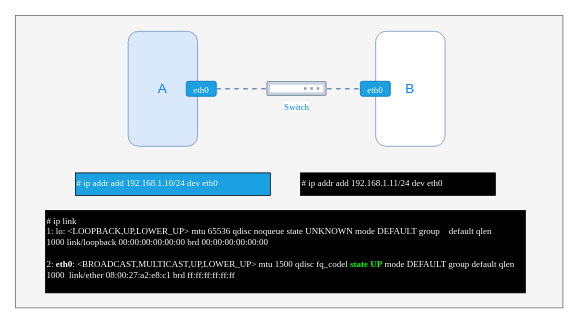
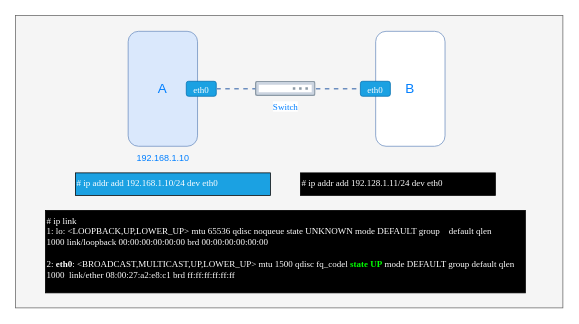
node "Switch": moved (297, 89) -> (286, 89)
node "192.168.1.10": added
node "# ip addr add 192.168.1.11/24 dev eth0": label "# ip addr add 192.168.1.11/24 dev eth0" -> "# ip addr add 192.128.1.11/24 dev eth0"
